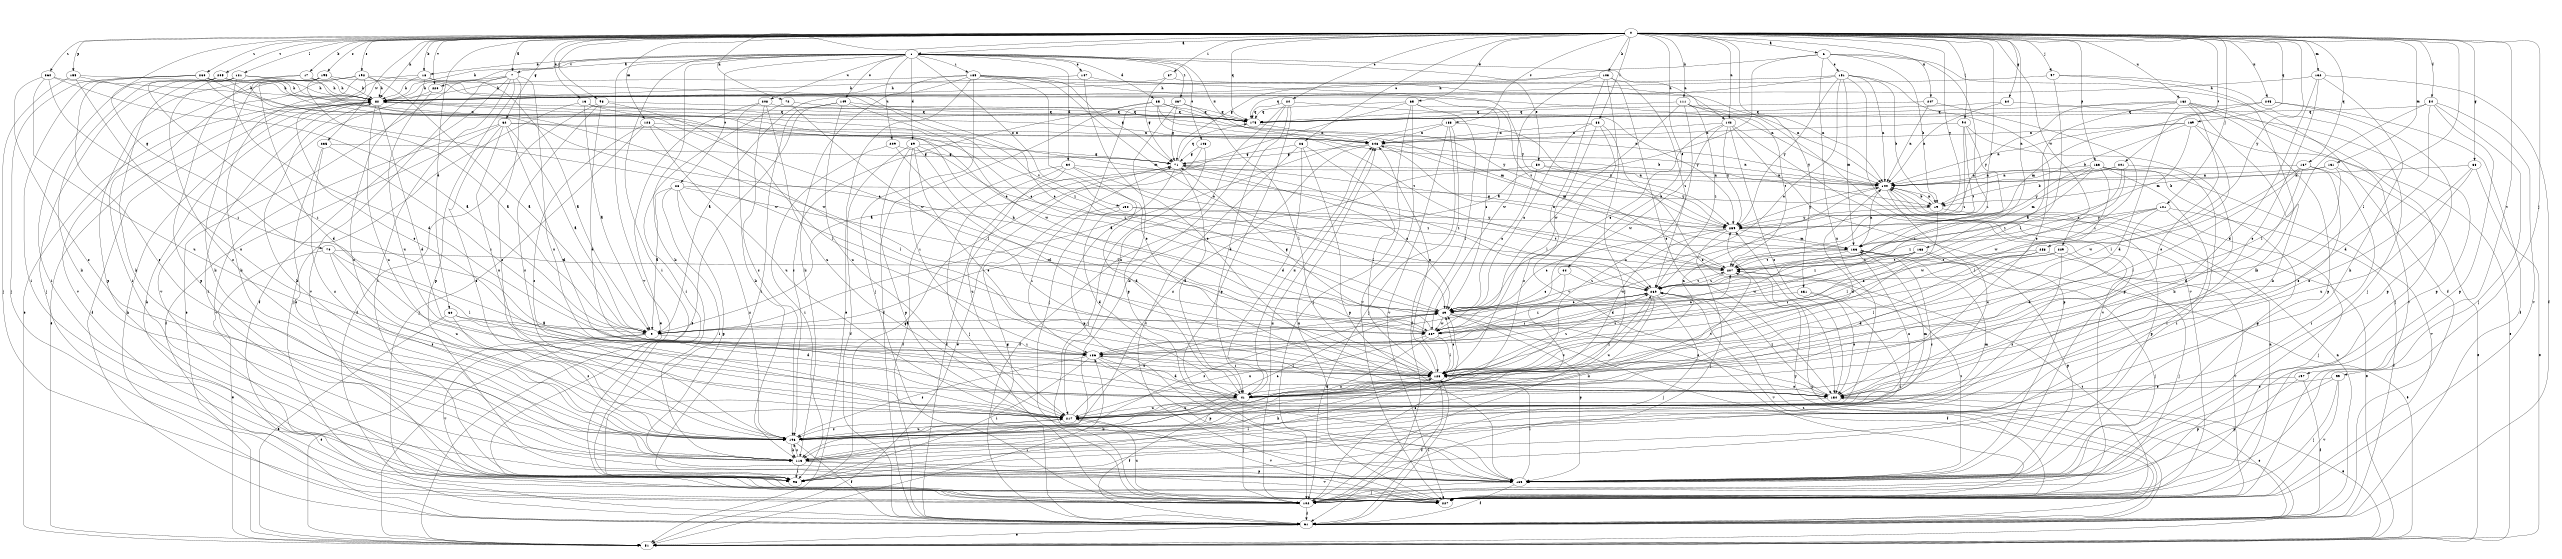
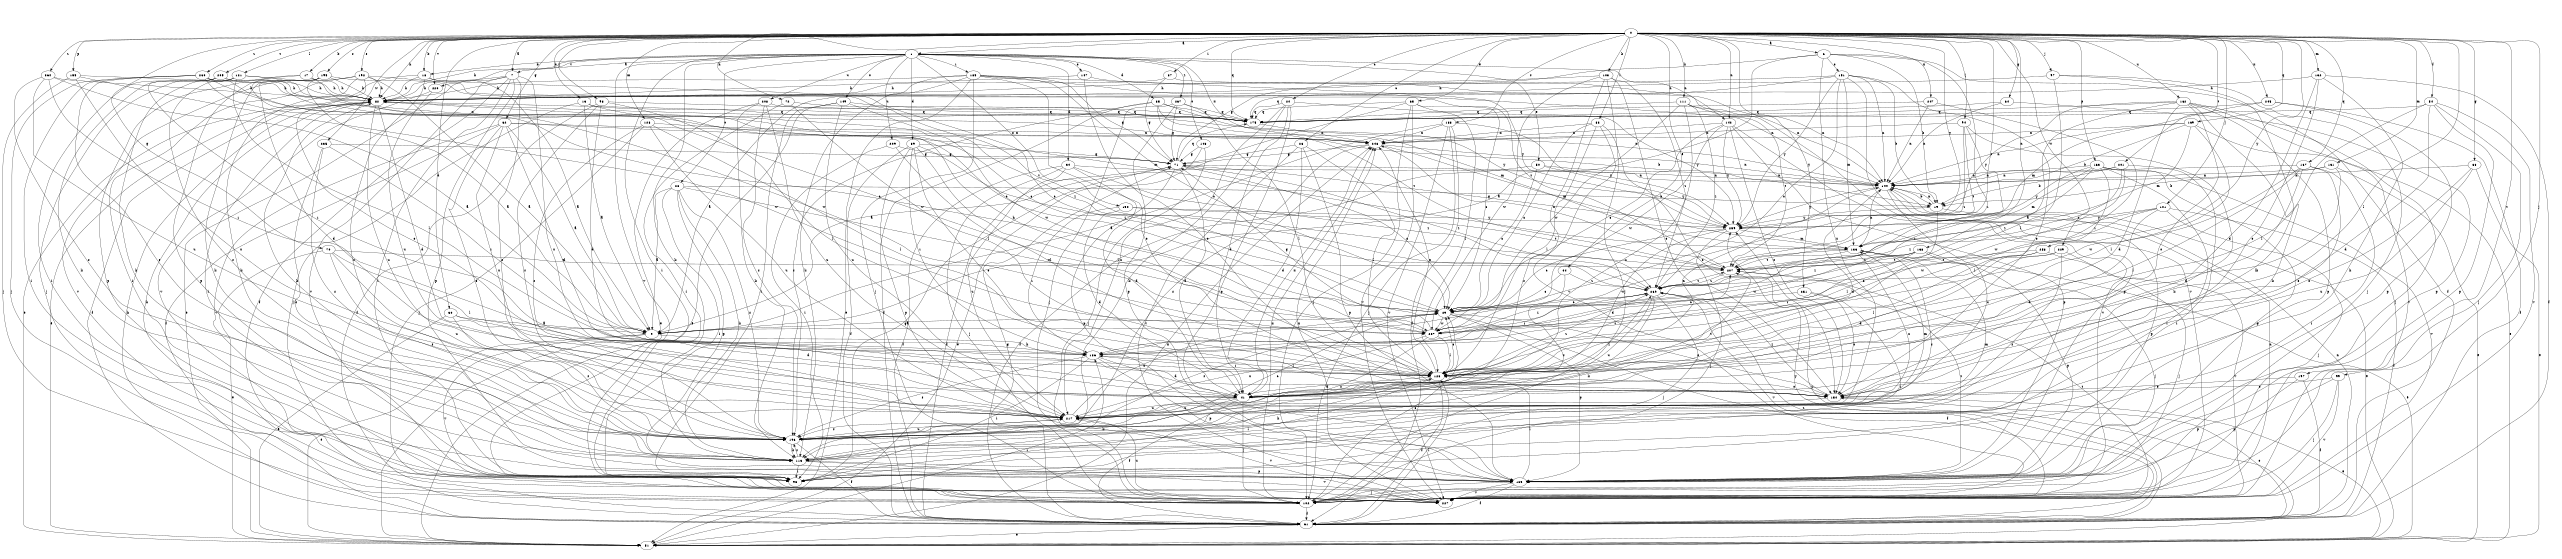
edge "121" -> "123": label "d" -> "l"
edge "9" -> "186": label "r" -> "k"
edge "28" -> "113": added, label "k"
edge "51" -> "248": added, label "x"
edge "165" -> "227": added, label "v"
